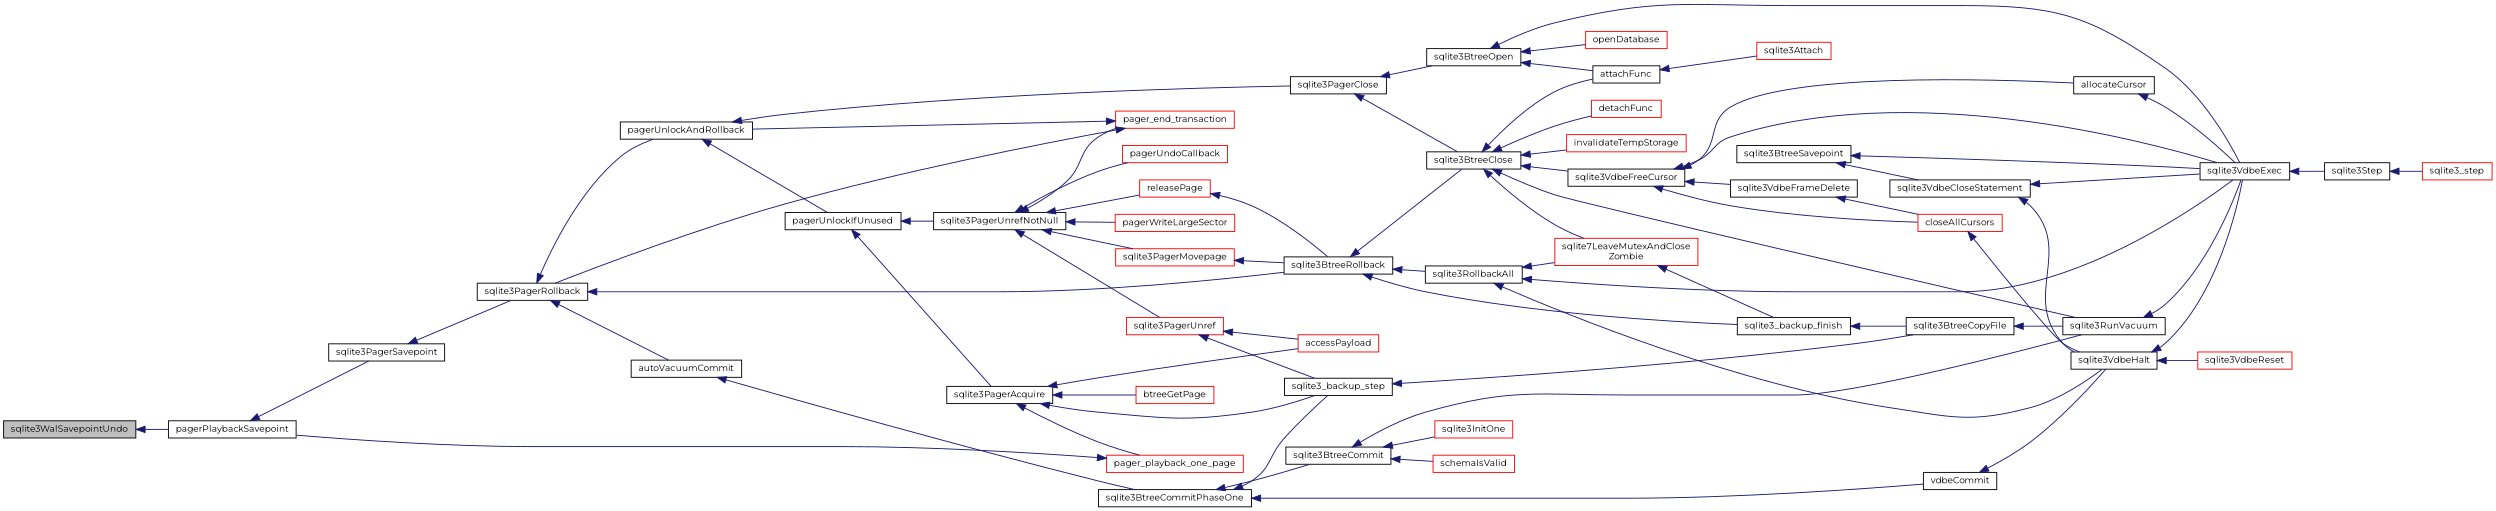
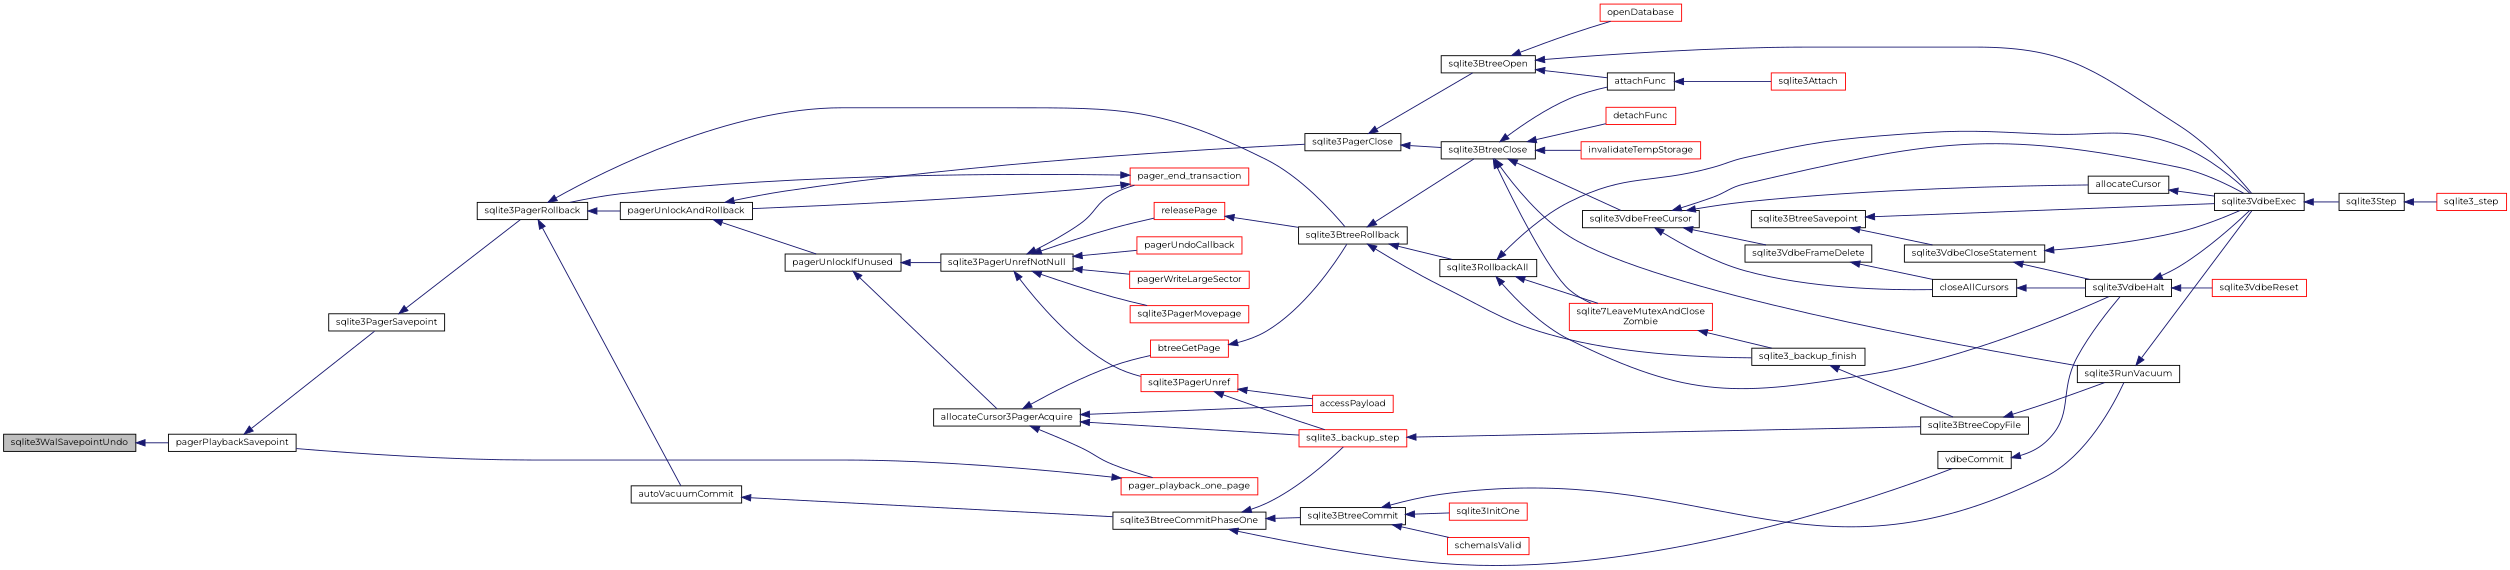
node "closeAllCursors": color red -> black
edge "sqlite3BtreeRollback" -> "sqlite3PagerMovepage": now "sqlite3BtreeRollback" -> "btreeGetPage"
node "sqlite3_backup_step": color black -> red
node "sqlite3PagerAcquire": label "sqlite3PagerAcquire" -> "allocateCursor3PagerAcquire"
